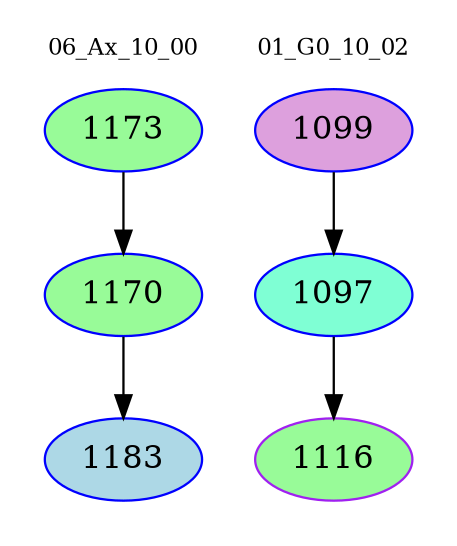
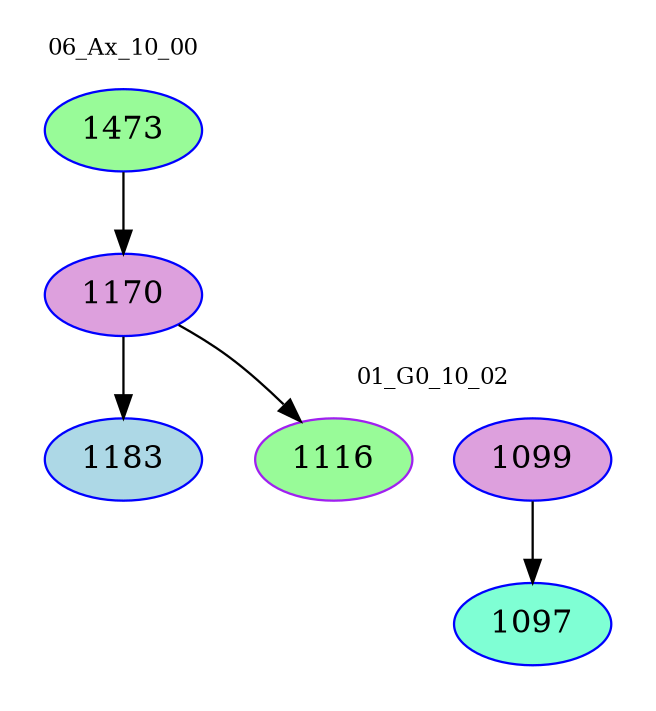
node "1173": label "1173" -> "1473"
node "1170": fillcolor palegreen -> plum
edge "1097" -> "1116": now "1170" -> "1116"
